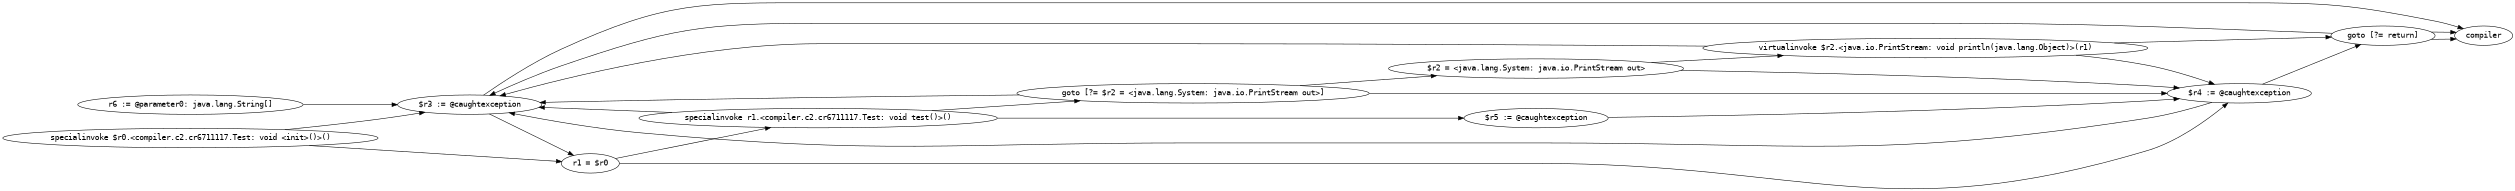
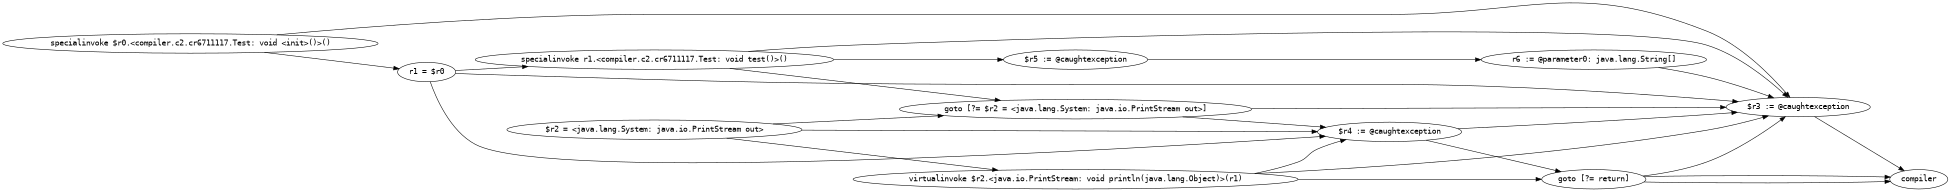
edge "goto [?= $r2 = <java.lang.System: java.io.PrintStream out>]" -> "$r2 = <java.lang.System: java.io.PrintStream out>": reversed
edge "$r5 := @caughtexception" -> "$r4 := @caughtexception": now "$r5 := @caughtexception" -> "r6 := @parameter0: java.lang.String[]"
edge "$r3 := @caughtexception" -> "r1 = $r0": reversed
